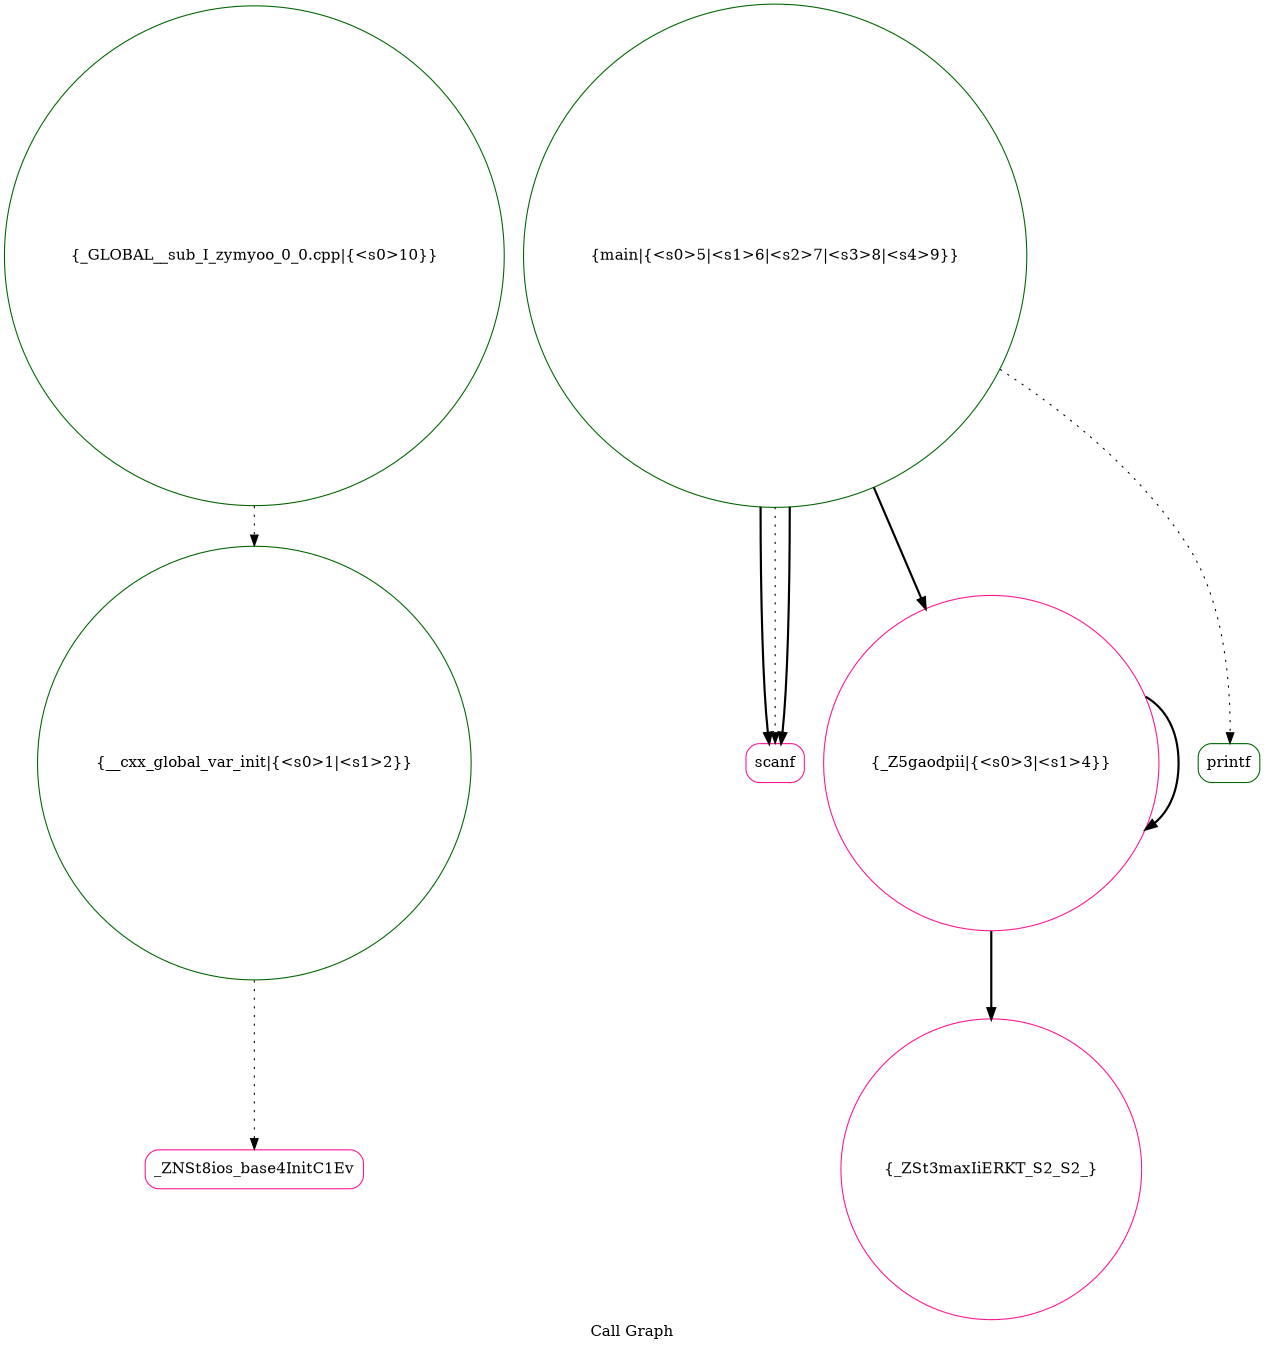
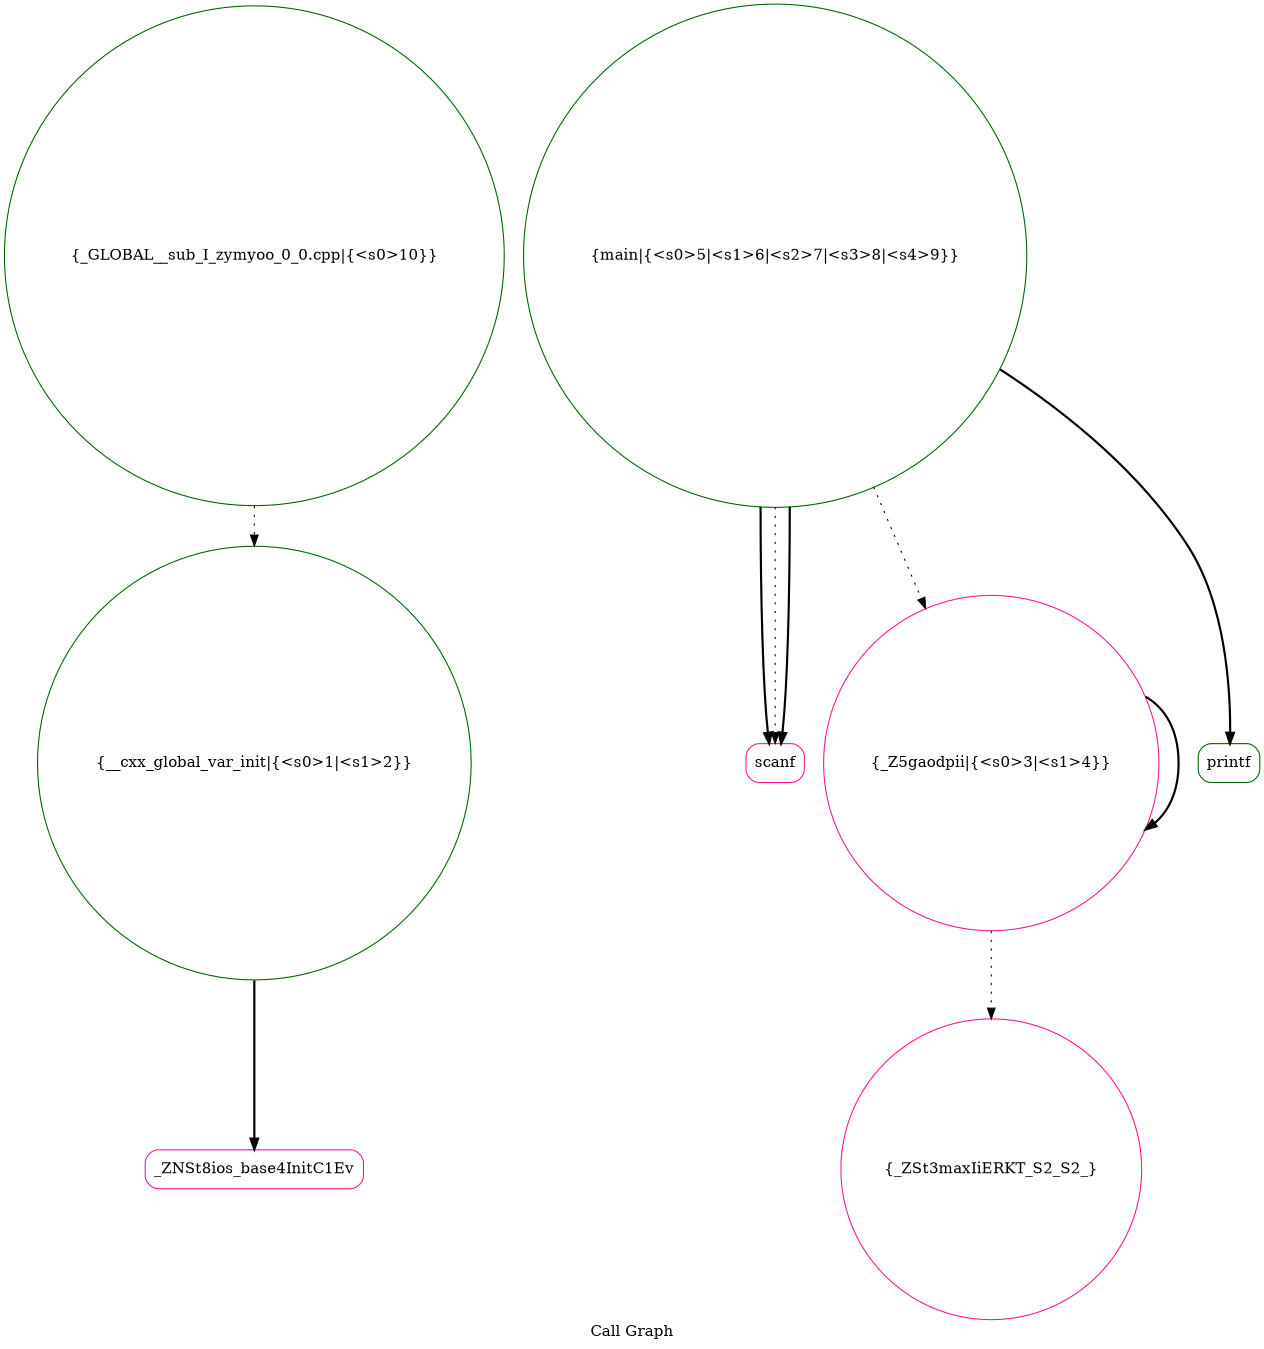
edge "{main|{<s0>5|<s1>6|<s2>7|<s3>8|<s4>9}}" -> "printf": style dotted -> bold
edge "{main|{<s0>5|<s1>6|<s2>7|<s3>8|<s4>9}}" -> "{_Z5gaodpii|{<s0>3|<s1>4}}": style bold -> dotted
edge "{_Z5gaodpii|{<s0>3|<s1>4}}" -> "{_ZSt3maxIiERKT_S2_S2_}": style bold -> dotted
edge "{__cxx_global_var_init|{<s0>1|<s1>2}}" -> "_ZNSt8ios_base4InitC1Ev": style dotted -> bold
